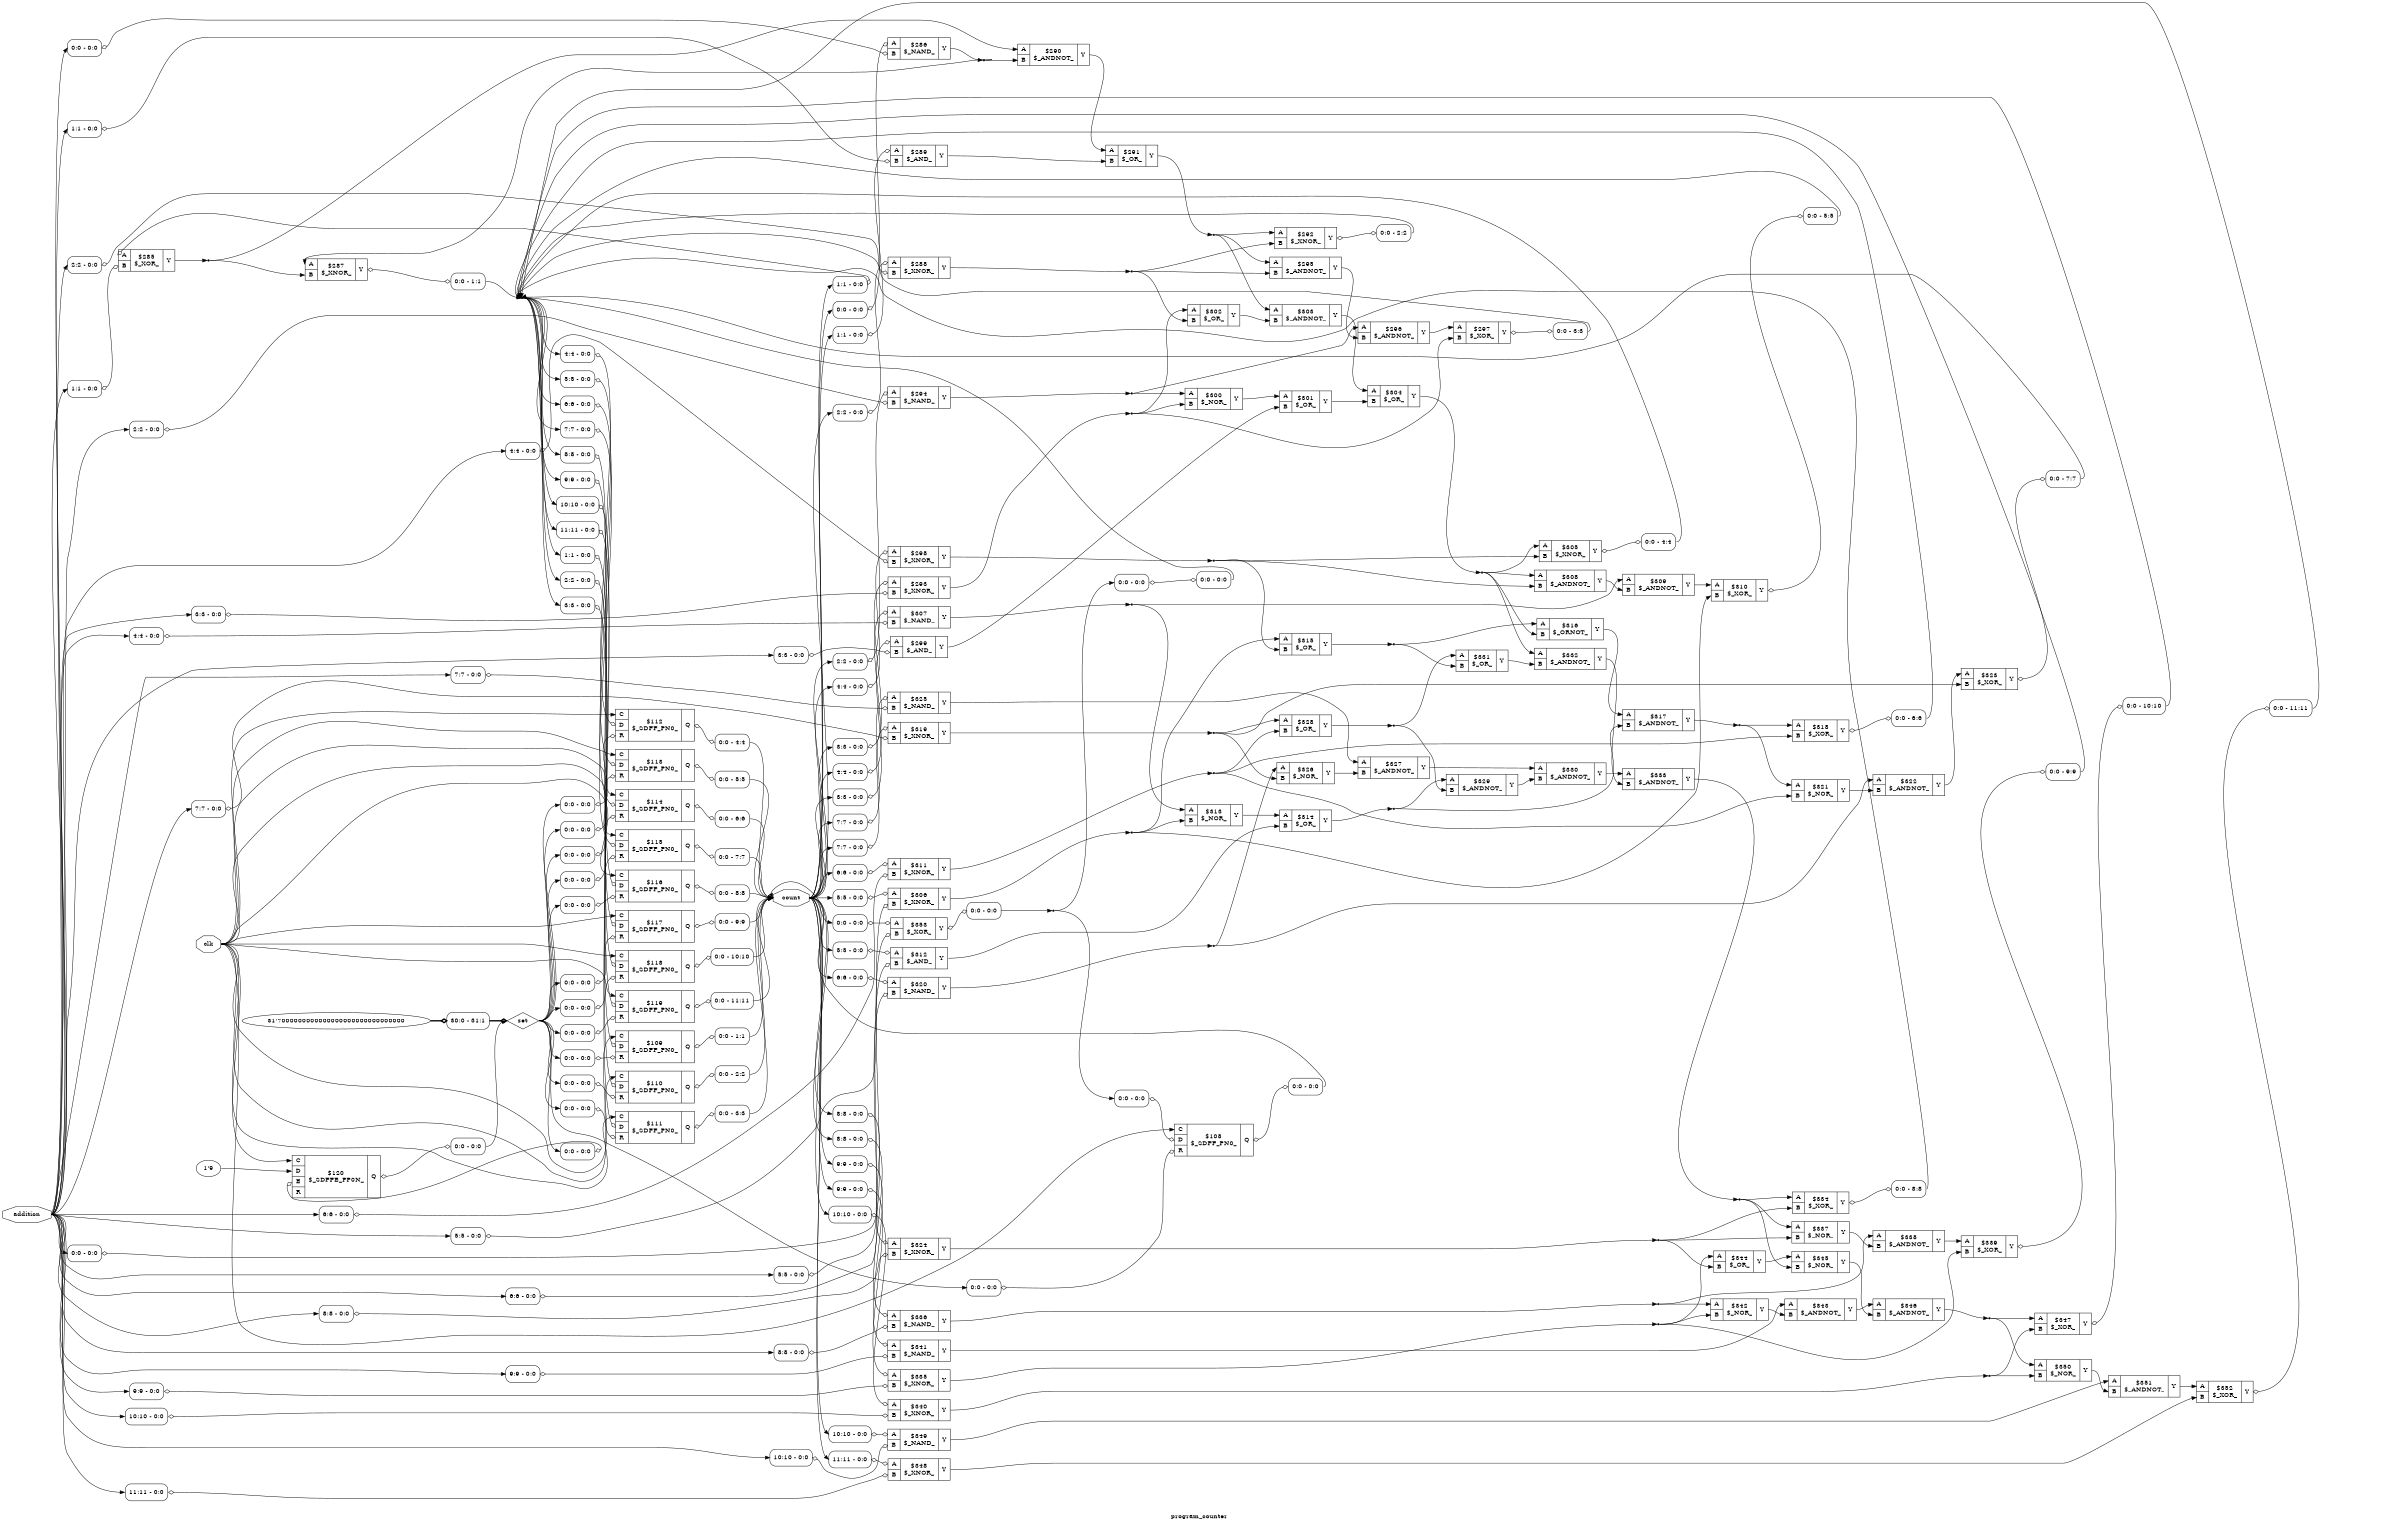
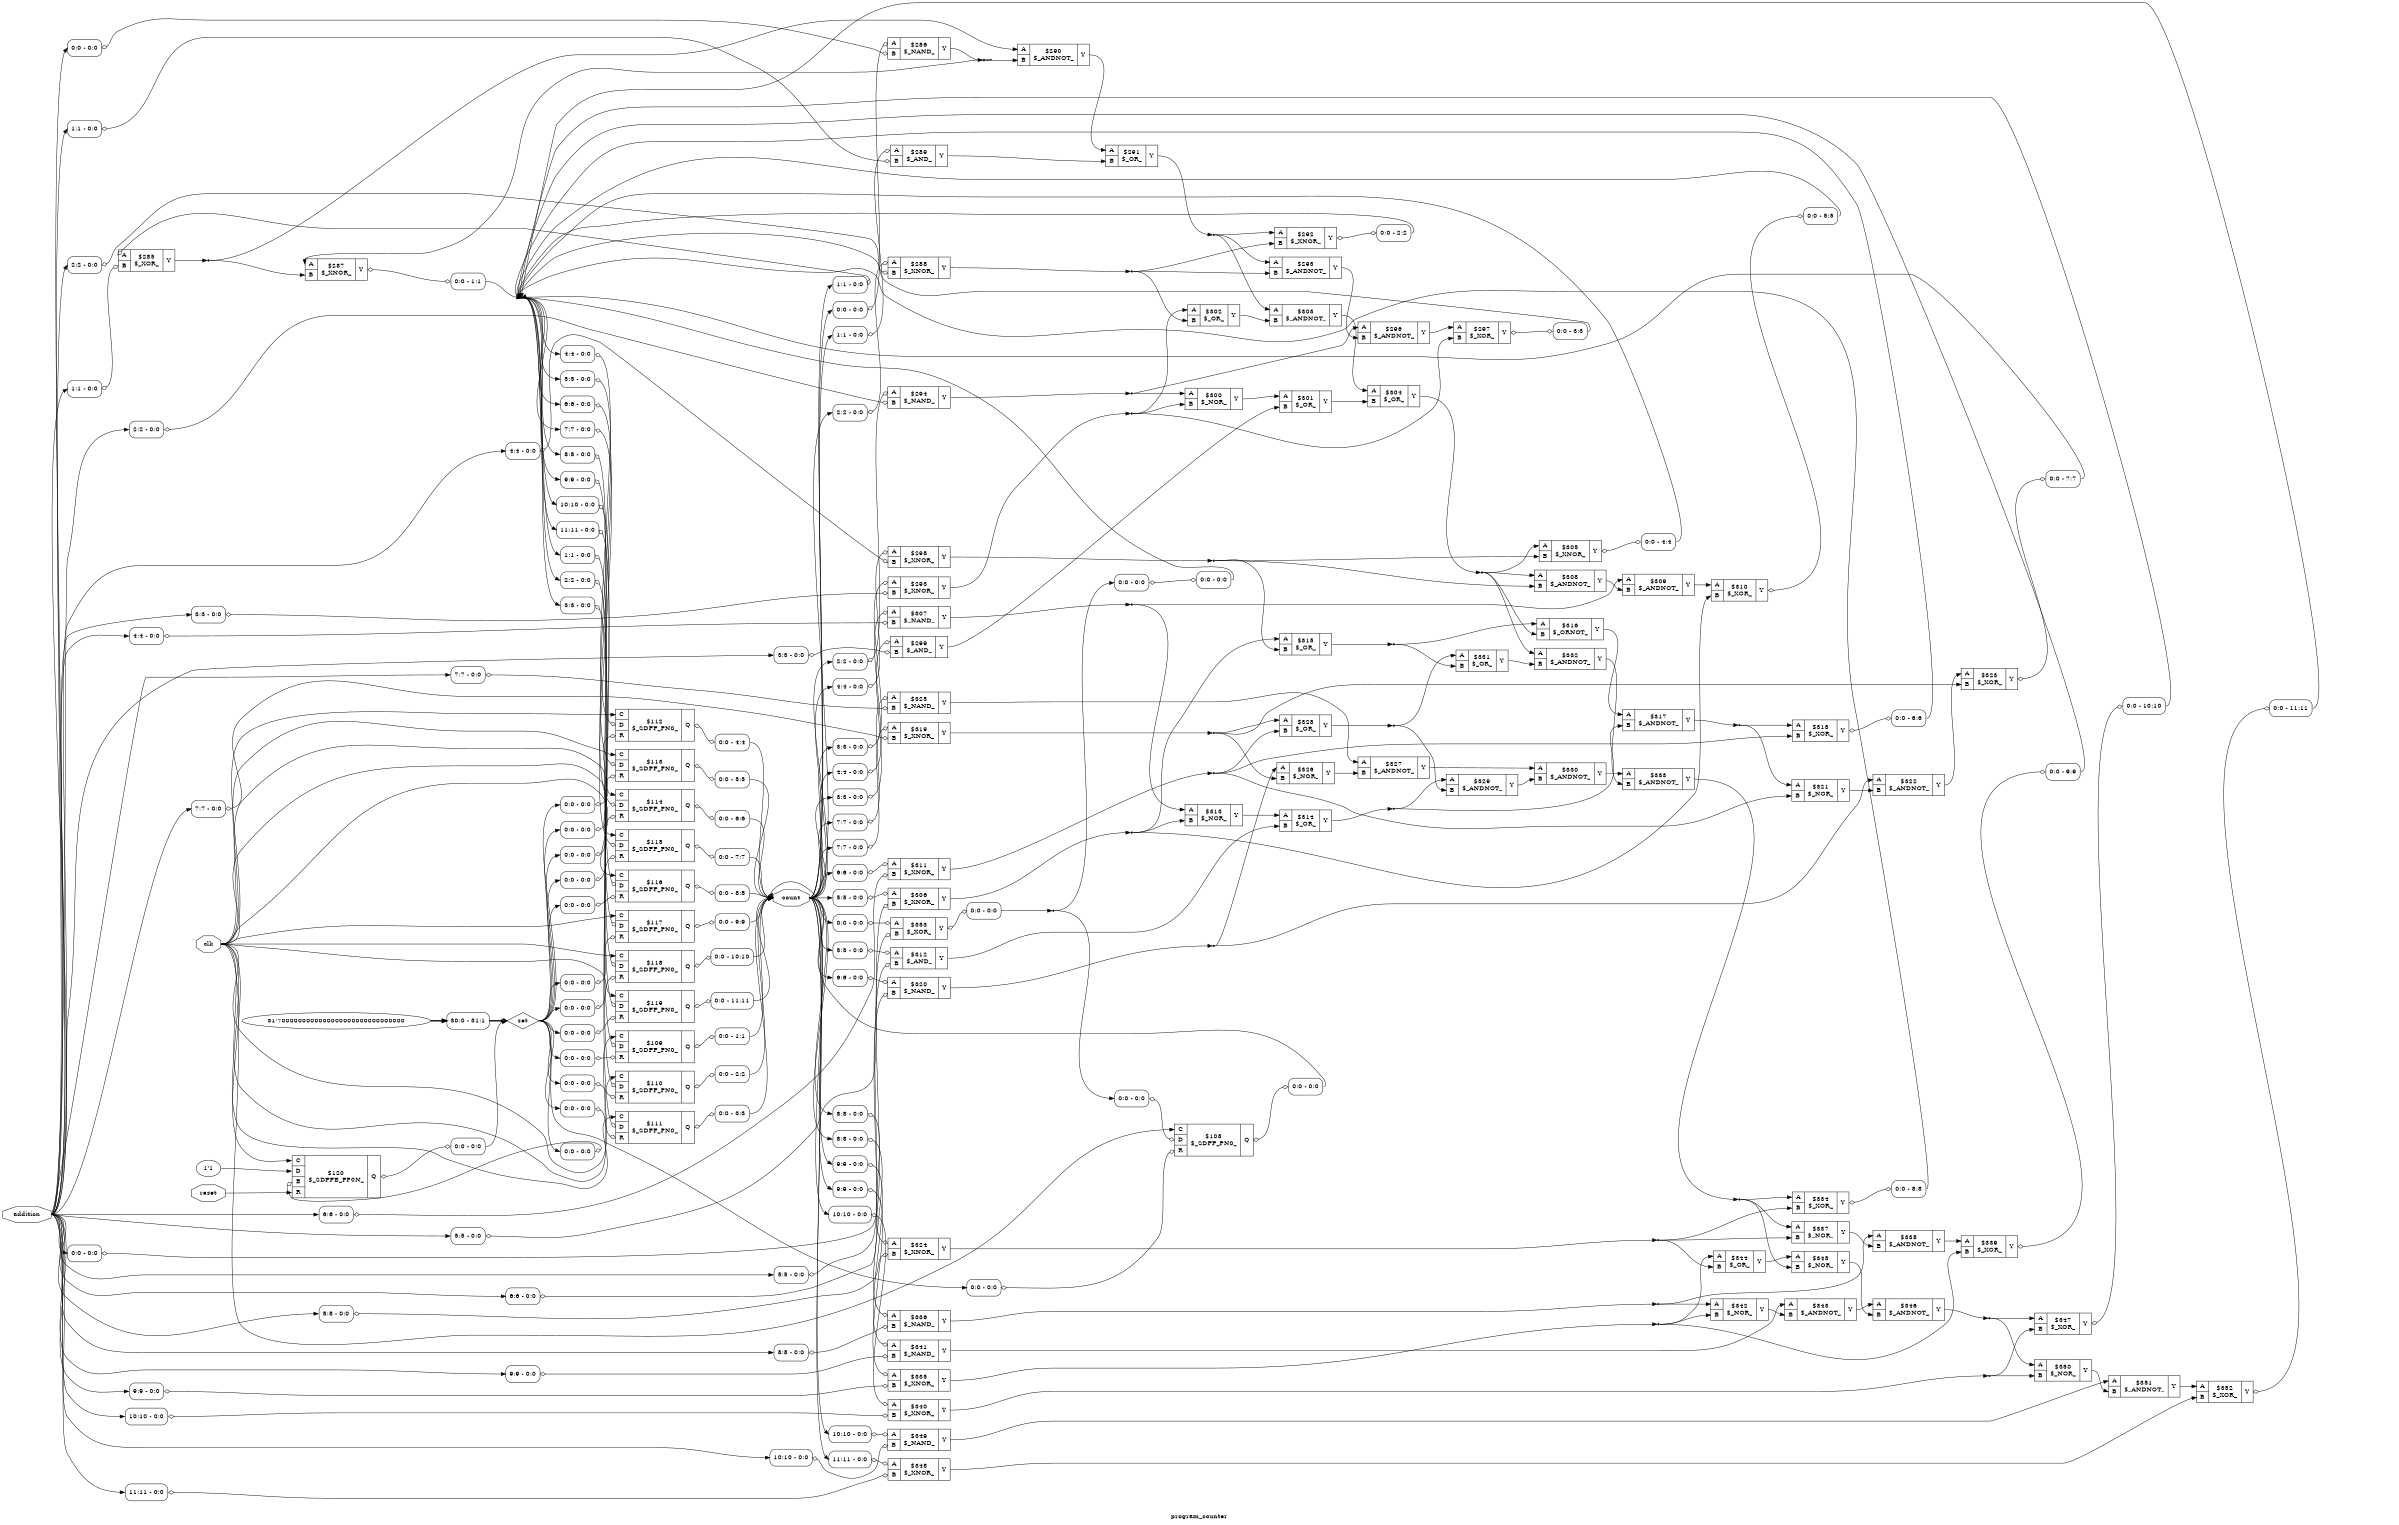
edge "31'7000000000000000000000000000000" -> "30:0 - 31:1": arrowhead odiamond -> normal
node "1'9": label "1'9" -> "1'1"
node "reset": added
